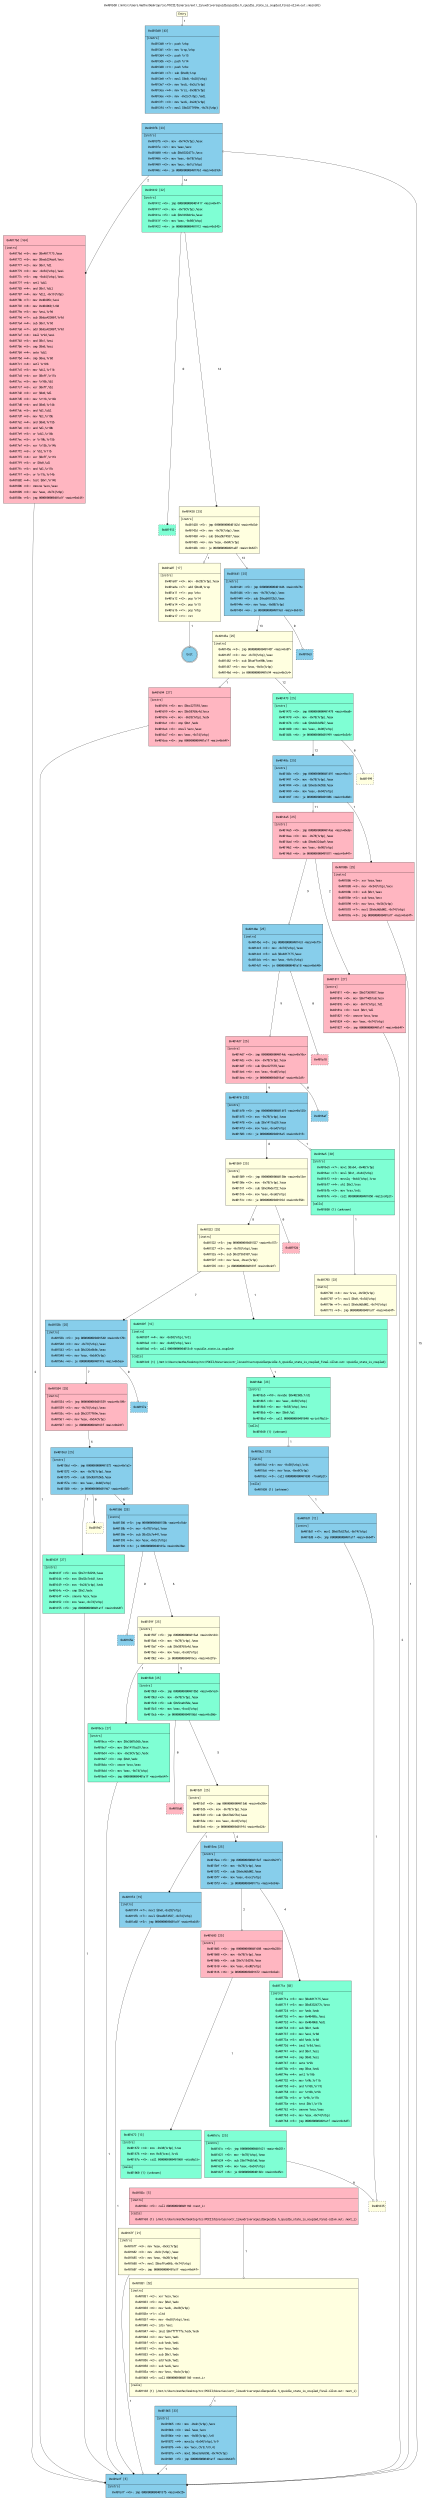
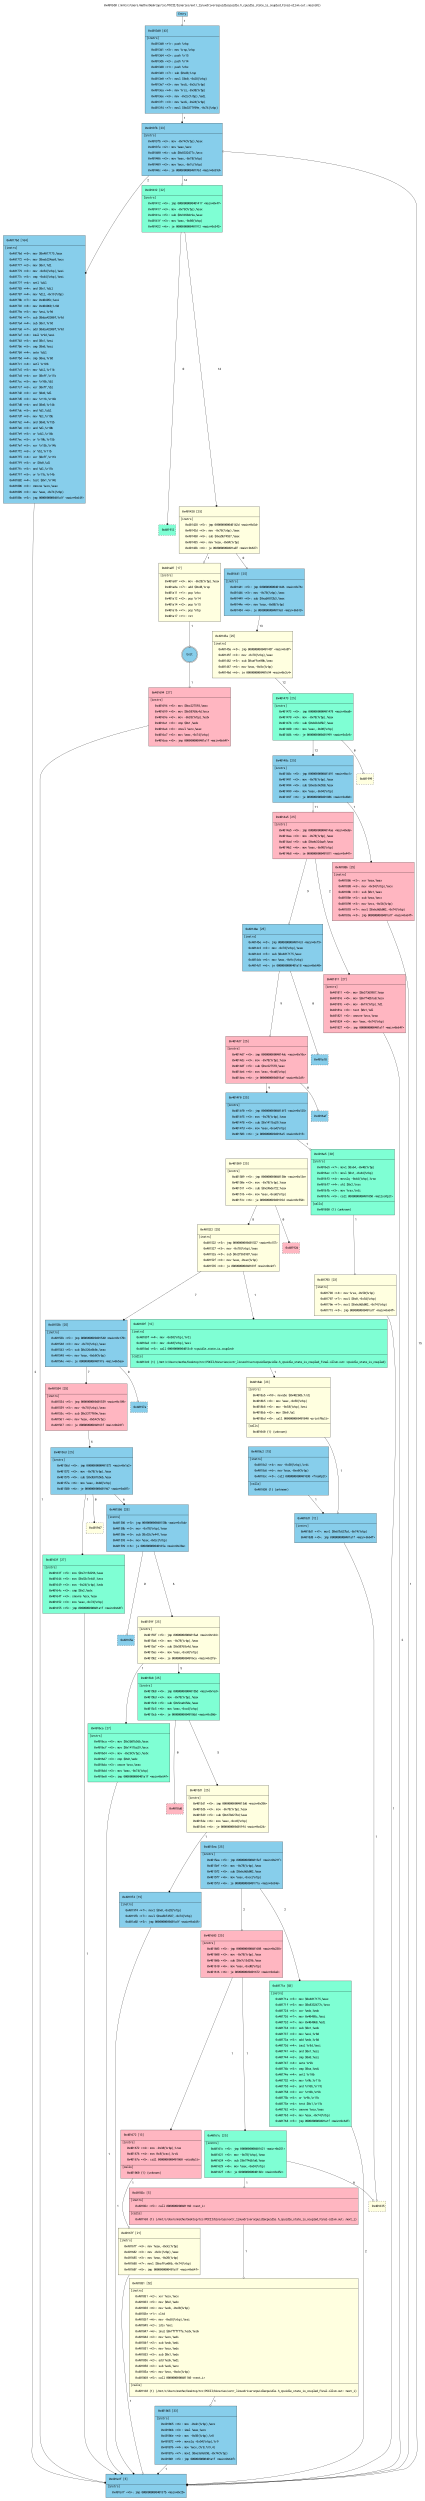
node "Entry": fillcolor lightyellow -> skyblue
edge "0x4013d0 [43]" -> "0x4013fb [23]": added, label "1"
node "0x40176d [164]": fillcolor lightpink -> skyblue
edge "0x401428 [25]" -> "0x401441 [25]": label " 13" -> " 0"
node "0x4019e3": removed
edge "0x40145a [25]" -> "0x401694 [27]": now "Exit" -> "0x401694 [27]"
node "0x401a18": fillcolor lightpink -> skyblue
edge "0x4014f0 [25]" -> "0x401509 [25]": removed, label "8"
edge "0x401509 [25]" -> "0x40192d": arrowhead odot -> dot
node "0x4018ab [23]": fillcolor aquamarine -> lightyellow
edge "0x4018ab [23]" -> "0x4018c2 [15]": now "0x4018ab [23]" -> "0x4018d1 [12]"
edge "0x4015d1 [25]" -> "0x4015ea [25]": removed, label "4"
edge "0x4015ea [25]" -> "0x40171a [83]": label " 4" -> " 2"
edge "0x401703 [23]" -> "0x401a1f [5]": added, label "1"
edge "0x401603 [25]" -> "0x40161c [25]": added, label "1"
node "0x401672 [13]": fillcolor aquamarine -> lightpink
edge "0x40161c [25]" -> "0x40182c [5]": added, label "1"
edge "0x401672 [13]" -> "0x40167f [21]": added, label "1"
edge "0x40171a [83]" -> "0x401a1f [5]": added, label "2"
